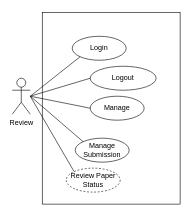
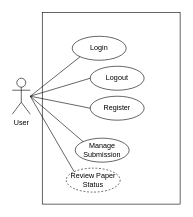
node "Logout": size 66x24 -> 54x24
node "Manage": label "Manage" -> "Register"
node "Review": label "Review" -> "User"
